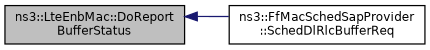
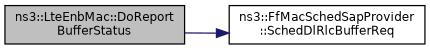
edge "ns3::FfMacSchedSapProvider ::SchedDlRlcBufferReq" -> "ns3::LteEnbMac::DoReport BufferStatus": reversed
